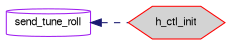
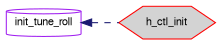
node "send_tune_roll": label "send_tune_roll" -> "init_tune_roll"
